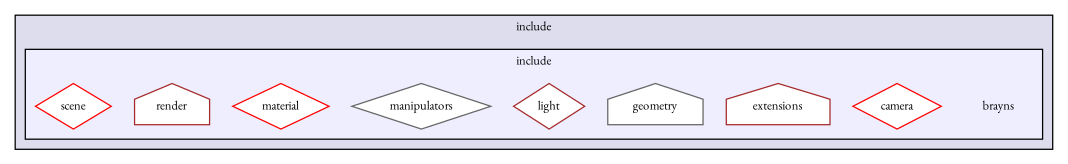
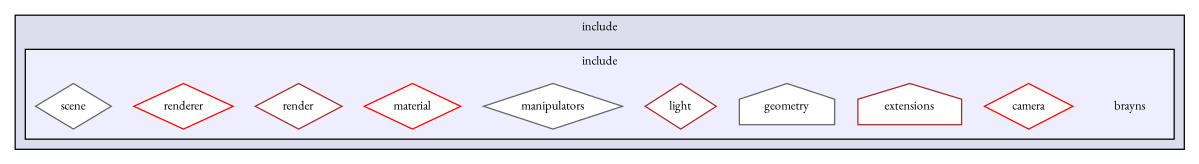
node "scene": color red -> gray40
node "render": shape house -> diamond
node "renderer": added
